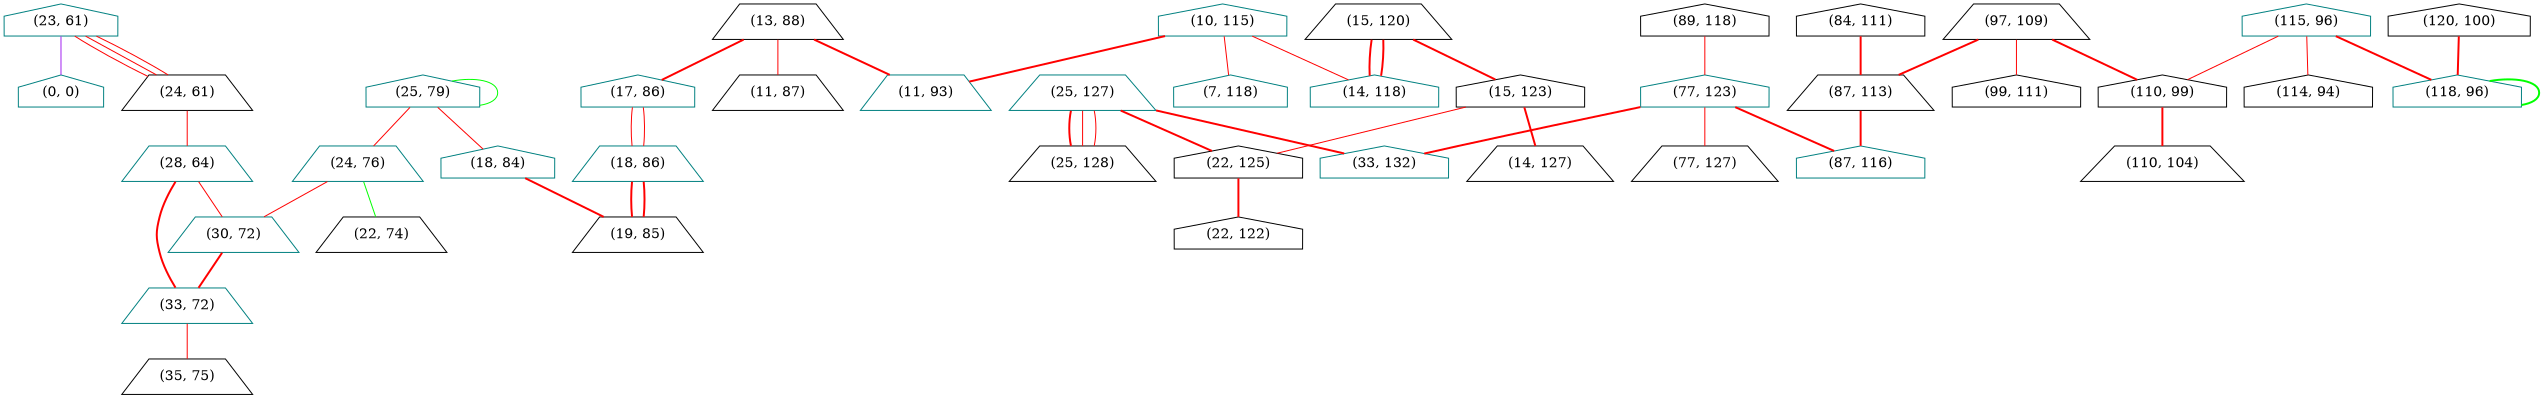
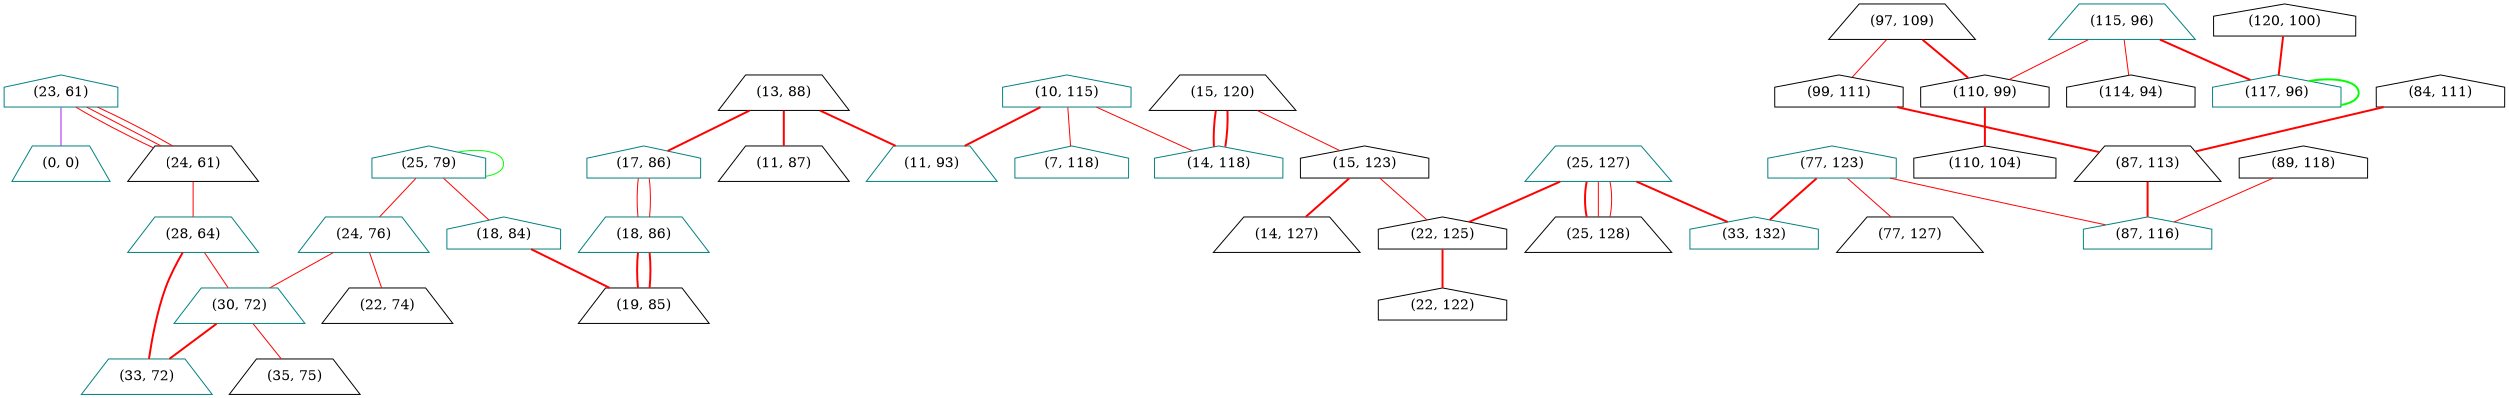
node "(115, 96)": shape house -> trapezium
edge "(89, 118)" -- "(77, 123)": now "(89, 118)" -- "(87, 116)"
edge "(13, 88)" -- "(11, 87)": style solid -> bold
edge "(97, 109)" -- "(87, 113)": now "(99, 111)" -- "(87, 113)"
edge "(15, 120)" -- "(15, 123)": style bold -> solid
node "(0, 0)": shape house -> trapezium
node "(118, 96)": label "(118, 96)" -> "(117, 96)"
edge "(77, 123)" -- "(87, 116)": style bold -> solid
node "(110, 104)": shape trapezium -> house
edge "(24, 76)" -- "(22, 74)": color green -> red
edge "(33, 72)" -- "(35, 75)": now "(30, 72)" -- "(35, 75)"
